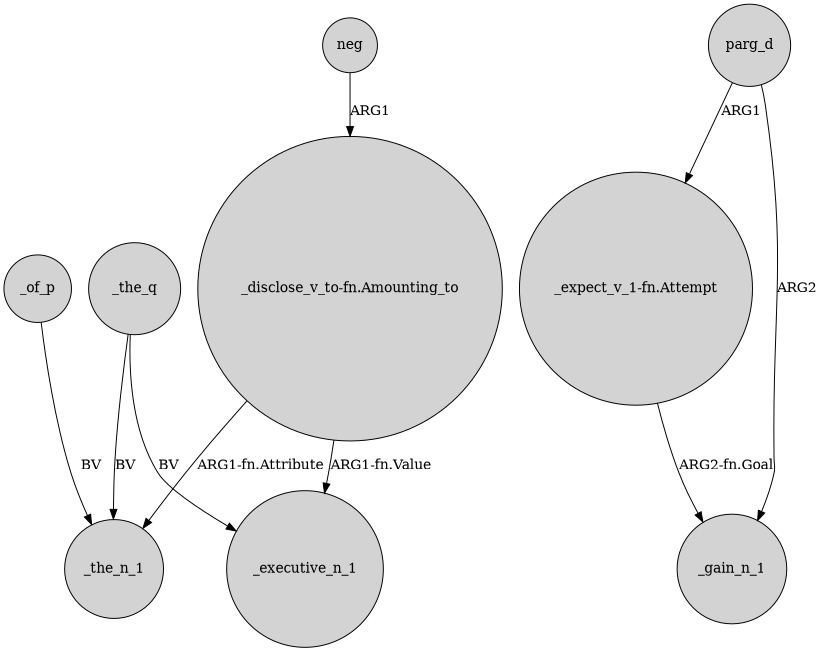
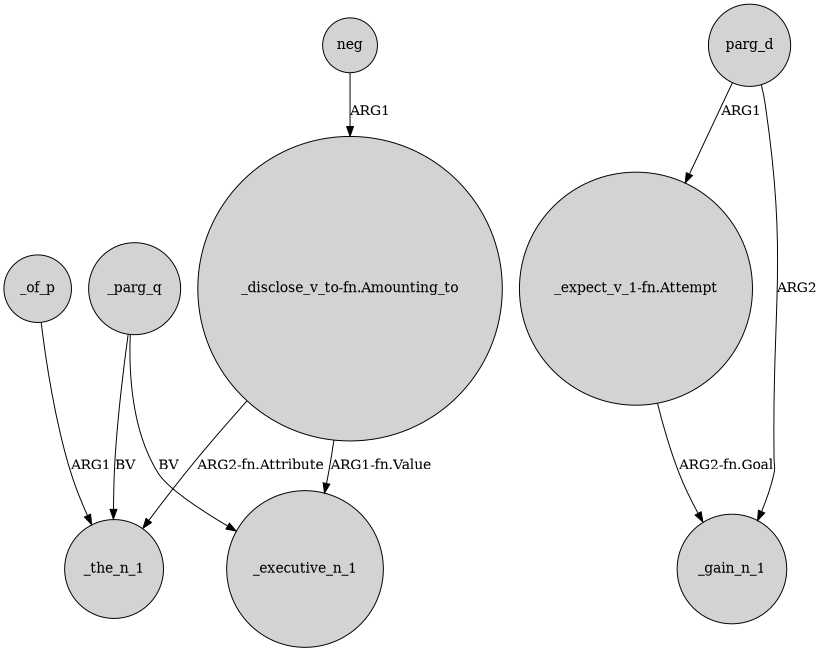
node "_the_q": label "_the_q" -> "_parg_q"
edge "_of_p" -> "_the_n_1": label "BV" -> "ARG1"
edge "_disclose_v_to-fn.Amounting_to" -> "_the_n_1": label "ARG1-fn.Attribute" -> "ARG2-fn.Attribute"
